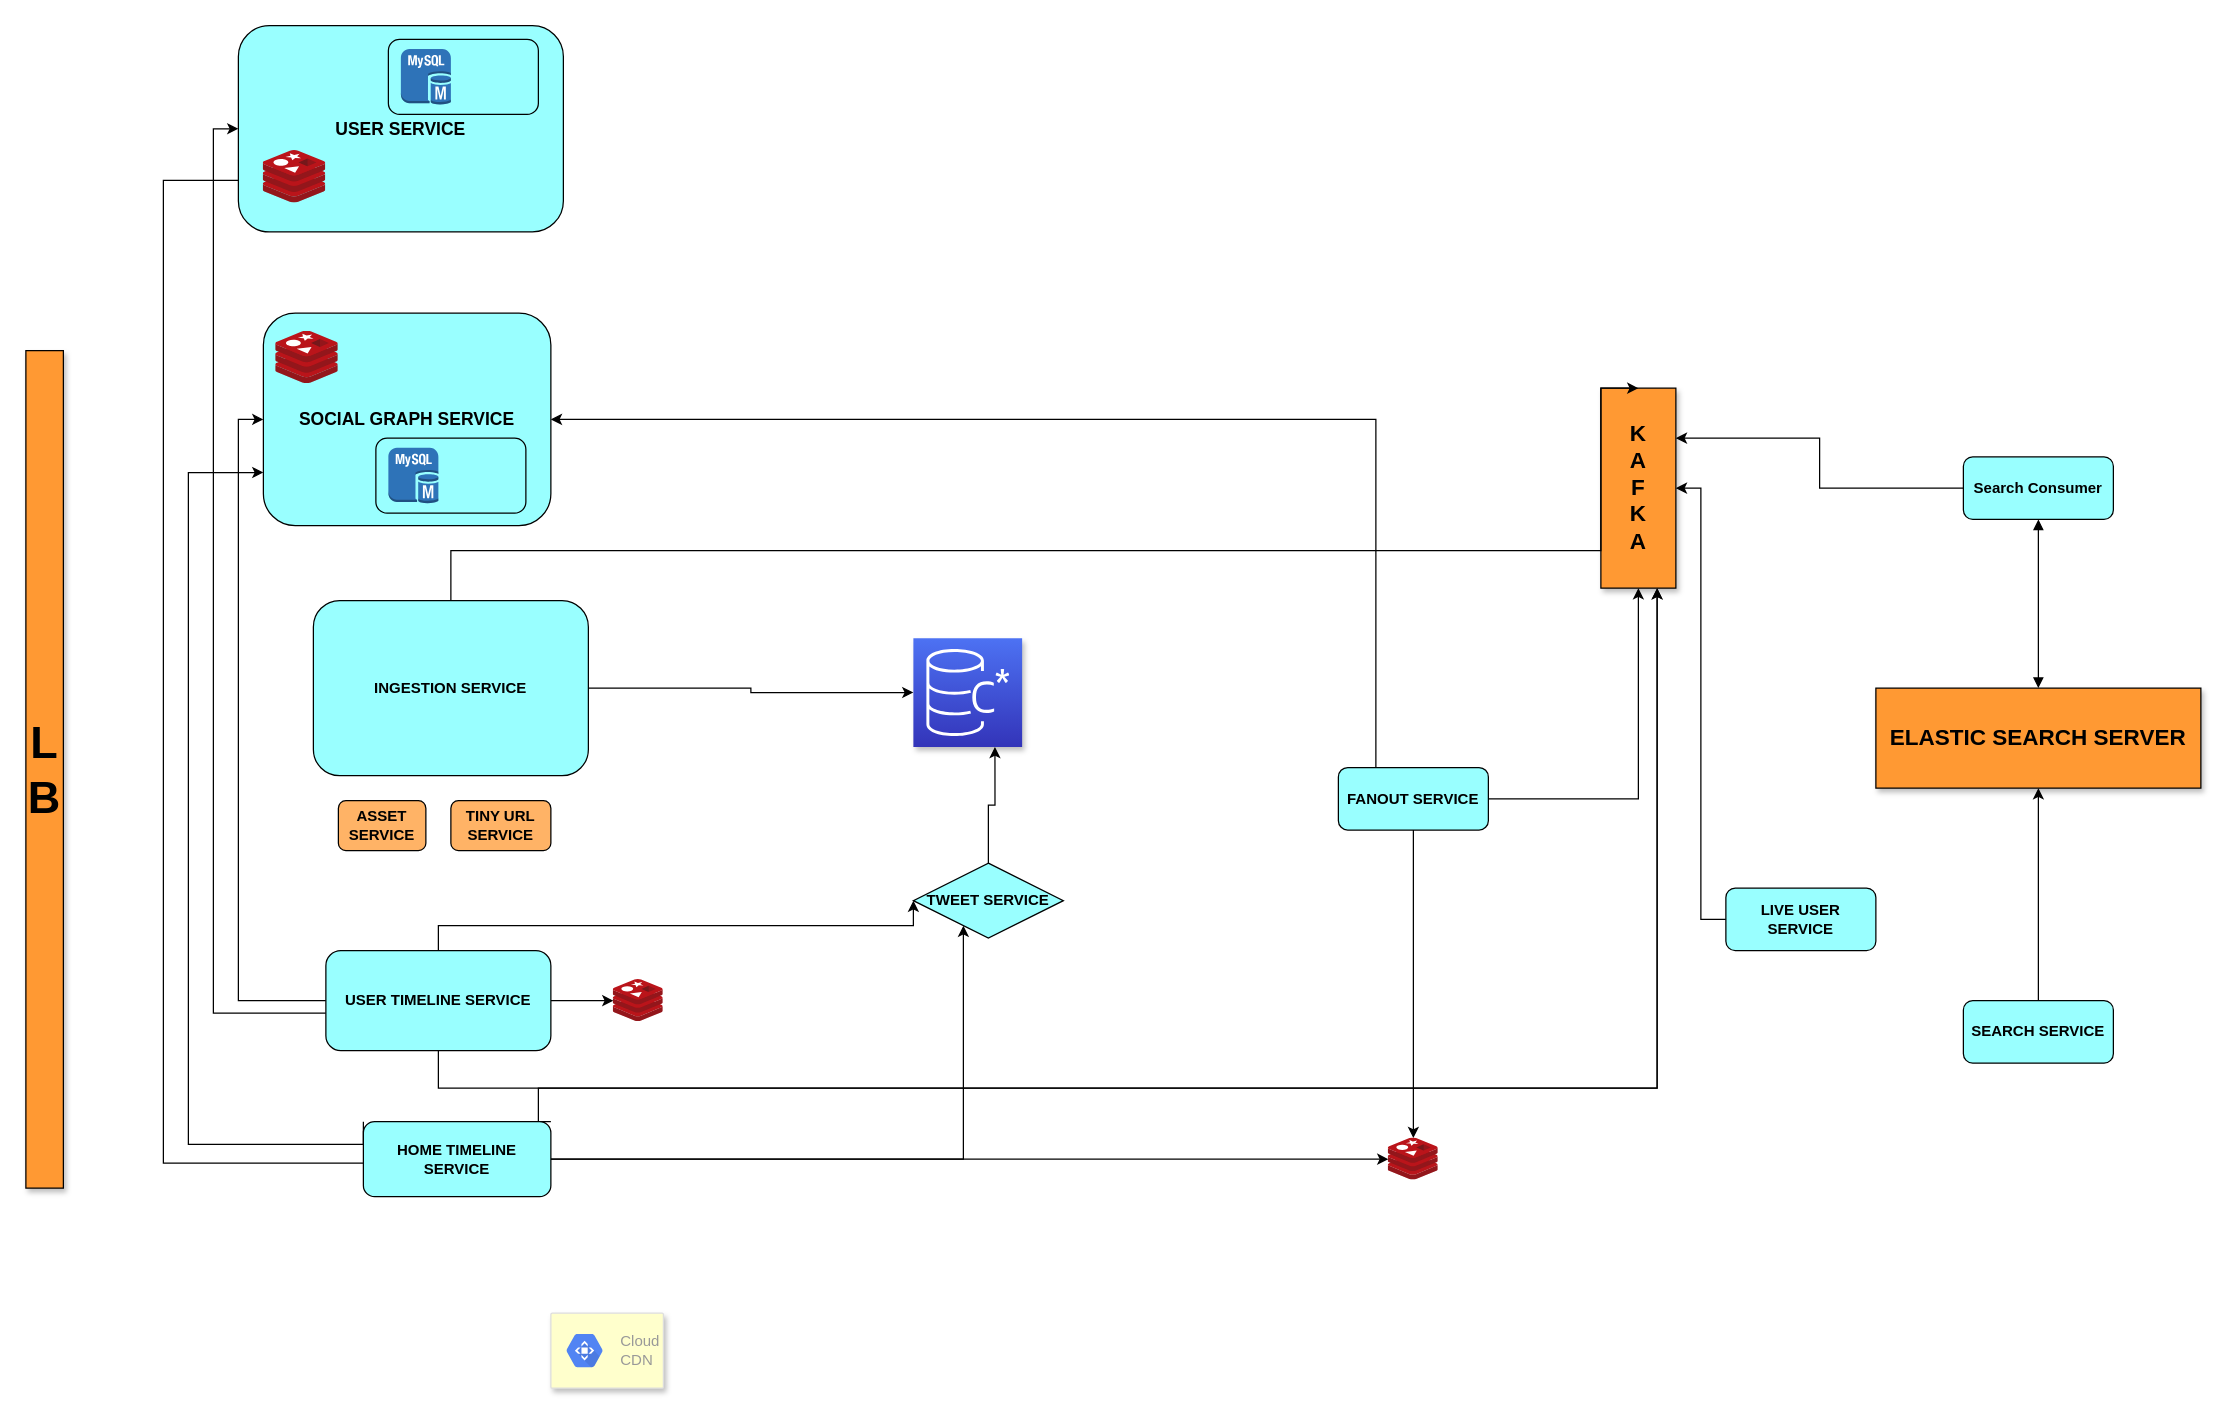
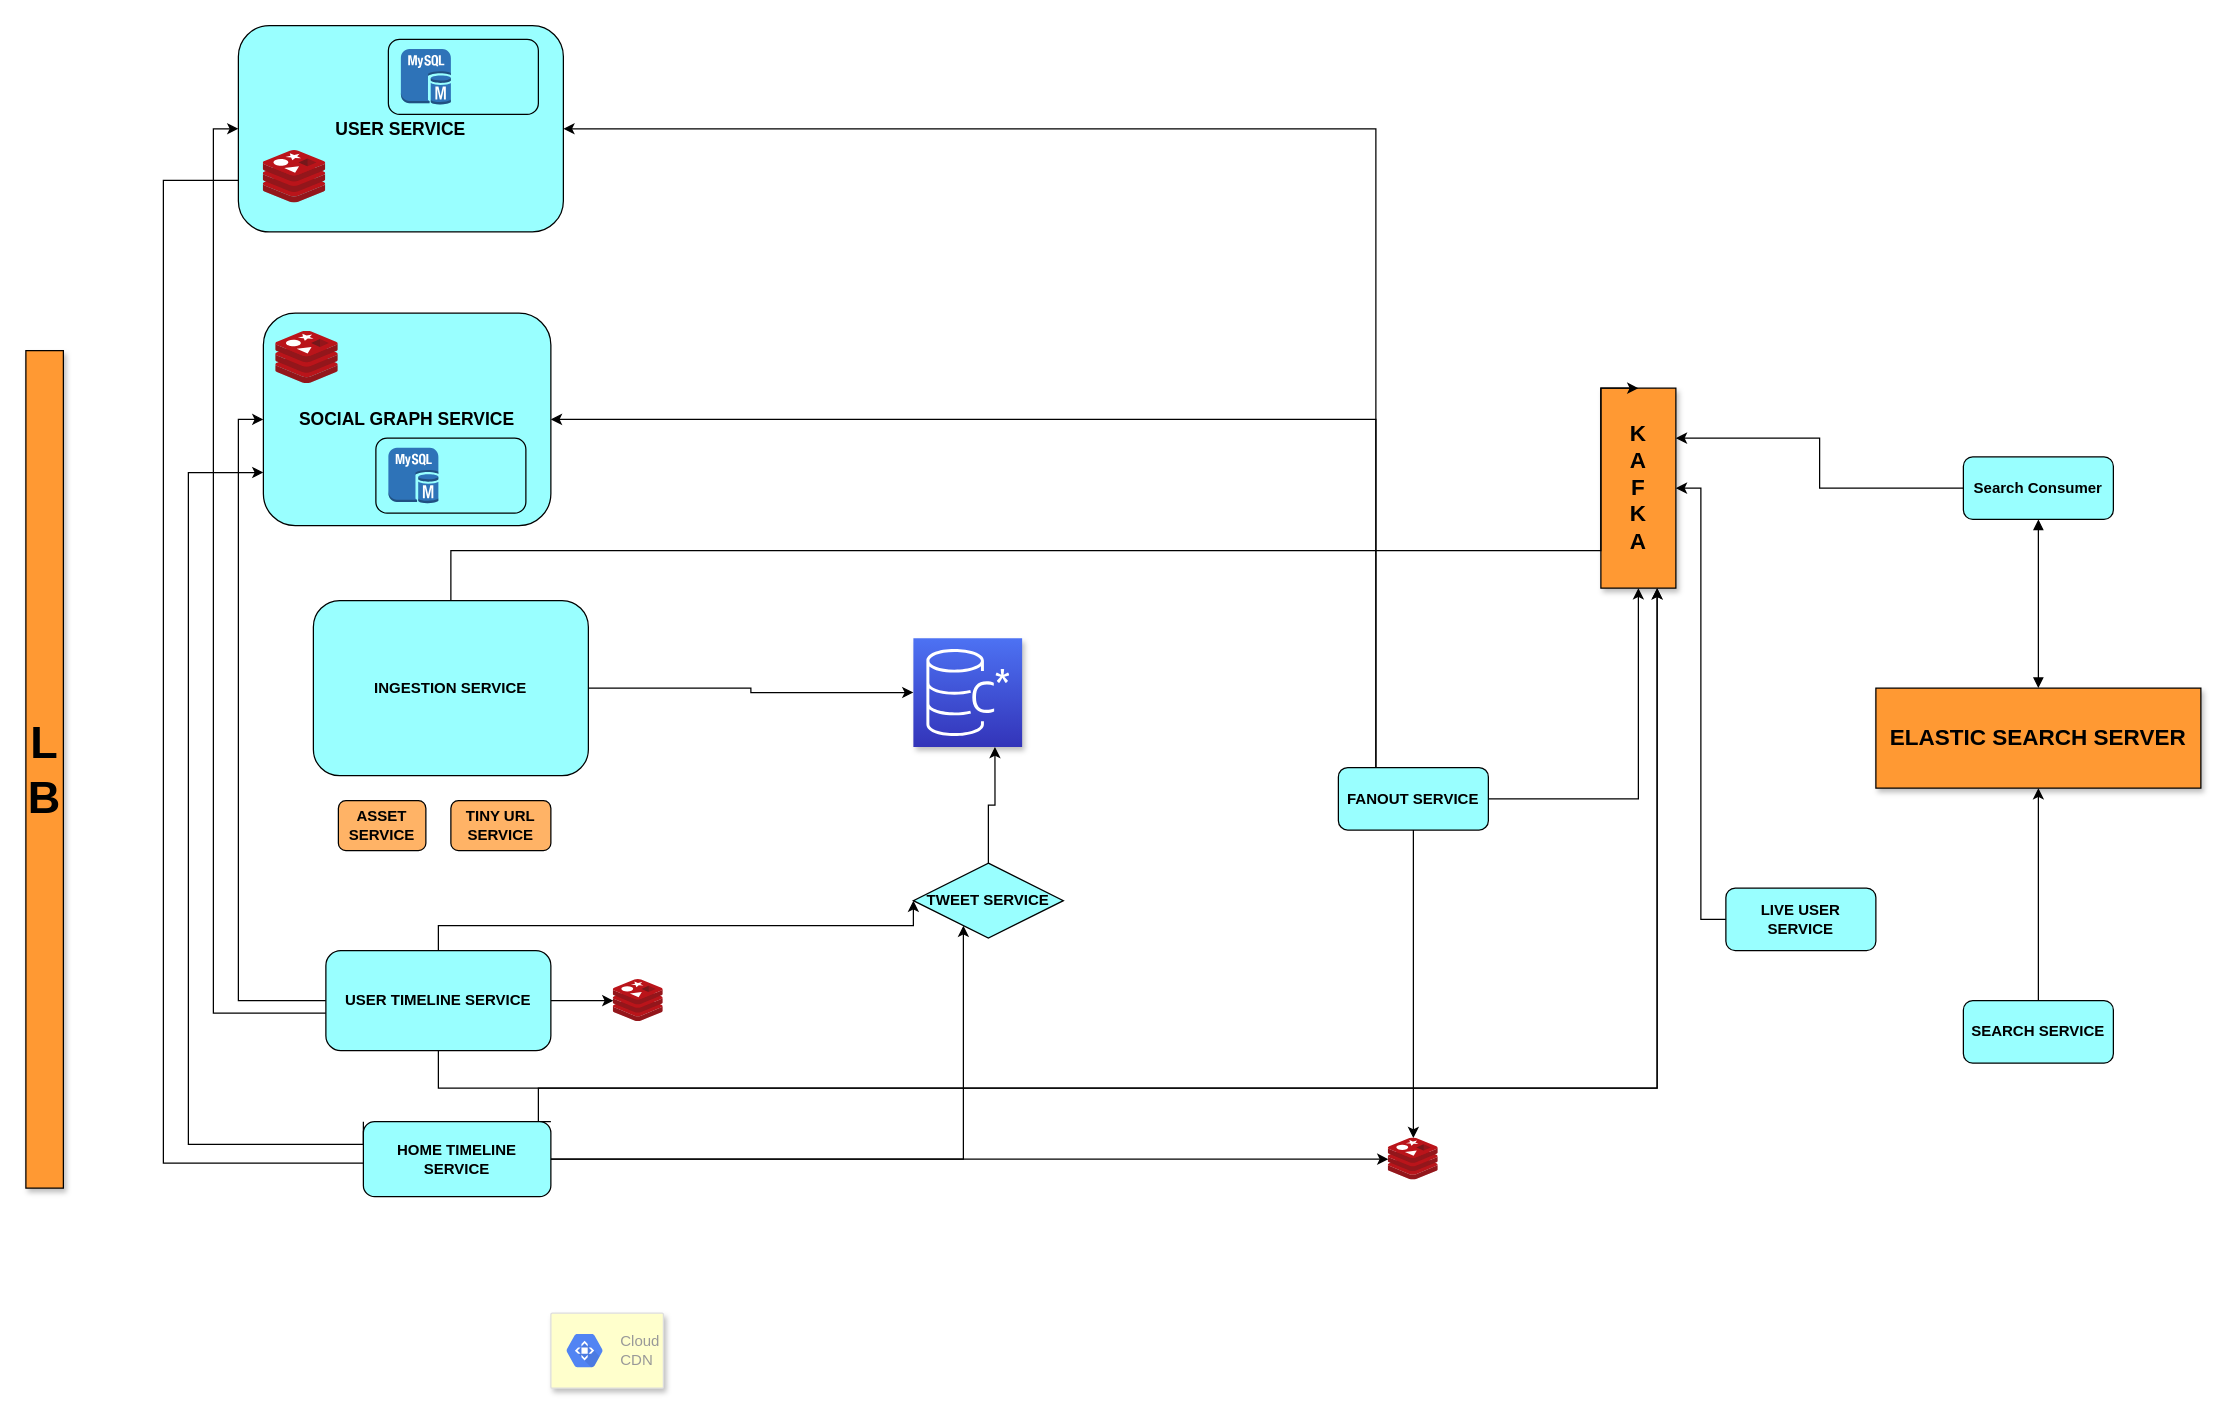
edge "FANOUT SERVICE" -> "USER SERVICE": added
